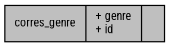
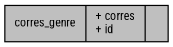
node "corres_genre": text "+ genre" -> "+ corres"
